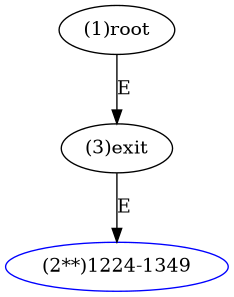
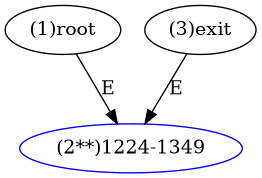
edge "(1)root" -> "(3)exit": now "(1)root" -> "(2**)1224-1349"
